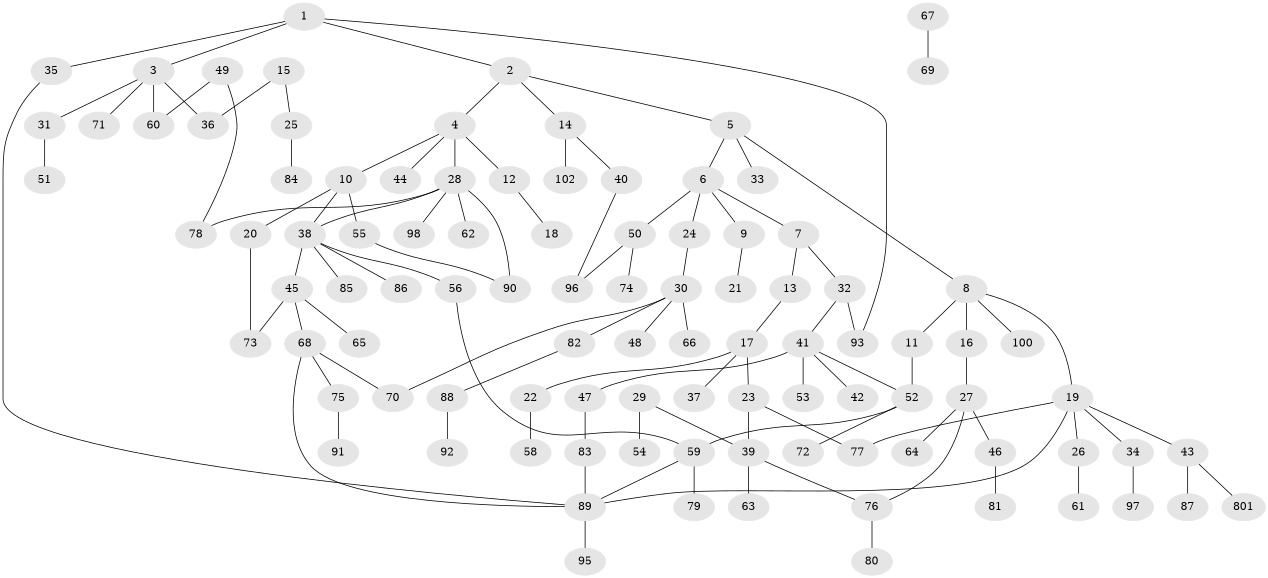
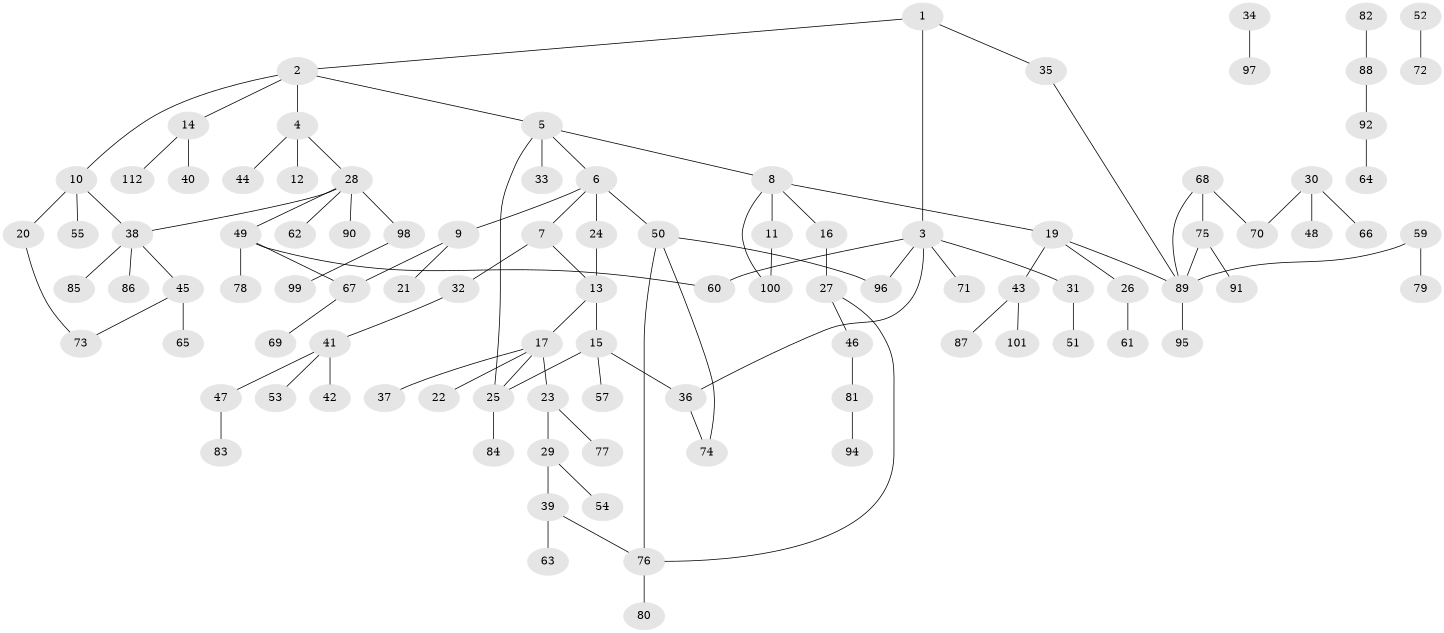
edge "4" -- "10": now "2" -- "10"
node "102": label "102" -> "112"
edge "28" -- "78": now "28" -- "49"
node "18": removed
edge "40" -- "96": now "3" -- "96"
edge "5" -- "25": added
edge "49" -- "67": added
edge "9" -- "67": added
edge "55" -- "90": removed
edge "24" -- "30": now "24" -- "13"
node "99": added
node "56": removed
edge "45" -- "68": removed
edge "13" -- "15": added
edge "30" -- "82": removed
node "93": removed
edge "17" -- "25": added
edge "41" -- "52": removed
edge "11" -- "52": now "11" -- "100"
node "57": added
edge "50" -- "76": added
edge "27" -- "64": now "92" -- "64"
edge "19" -- "77": removed
edge "36" -- "74": added
edge "23" -- "39": now "23" -- "29"
edge "52" -- "59": removed
edge "19" -- "34": removed
node "58": removed
node "94": added
edge "83" -- "89": now "75" -- "89"
node "801": label "801" -> "101"
